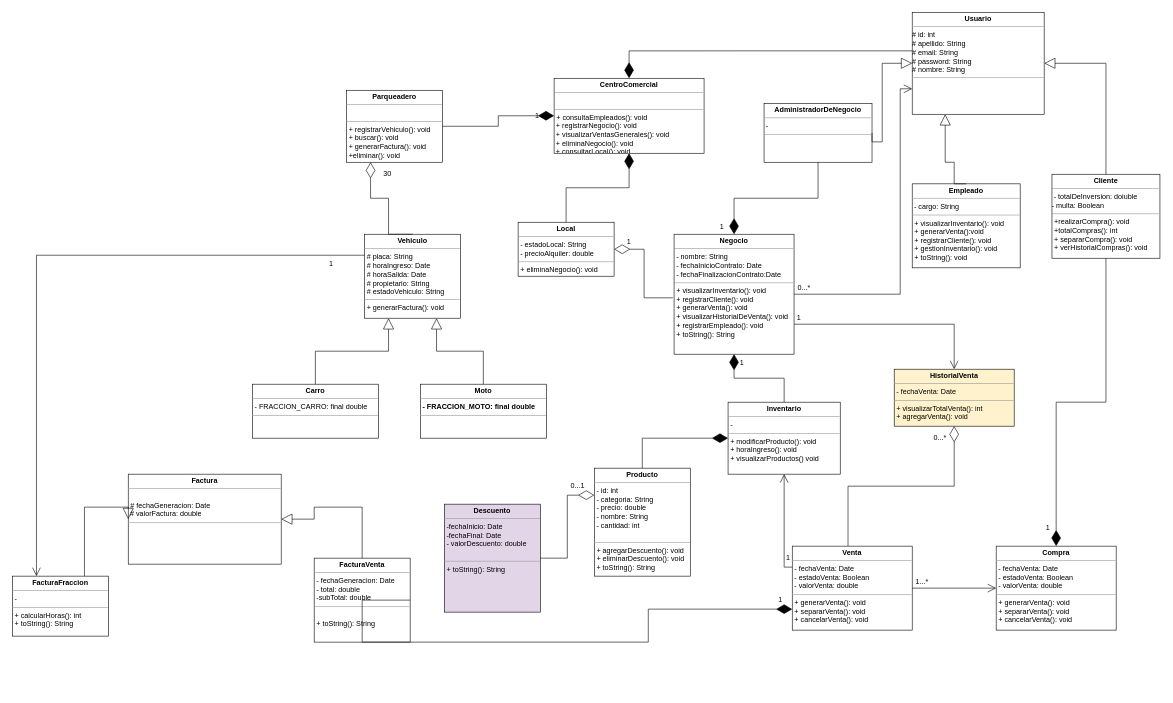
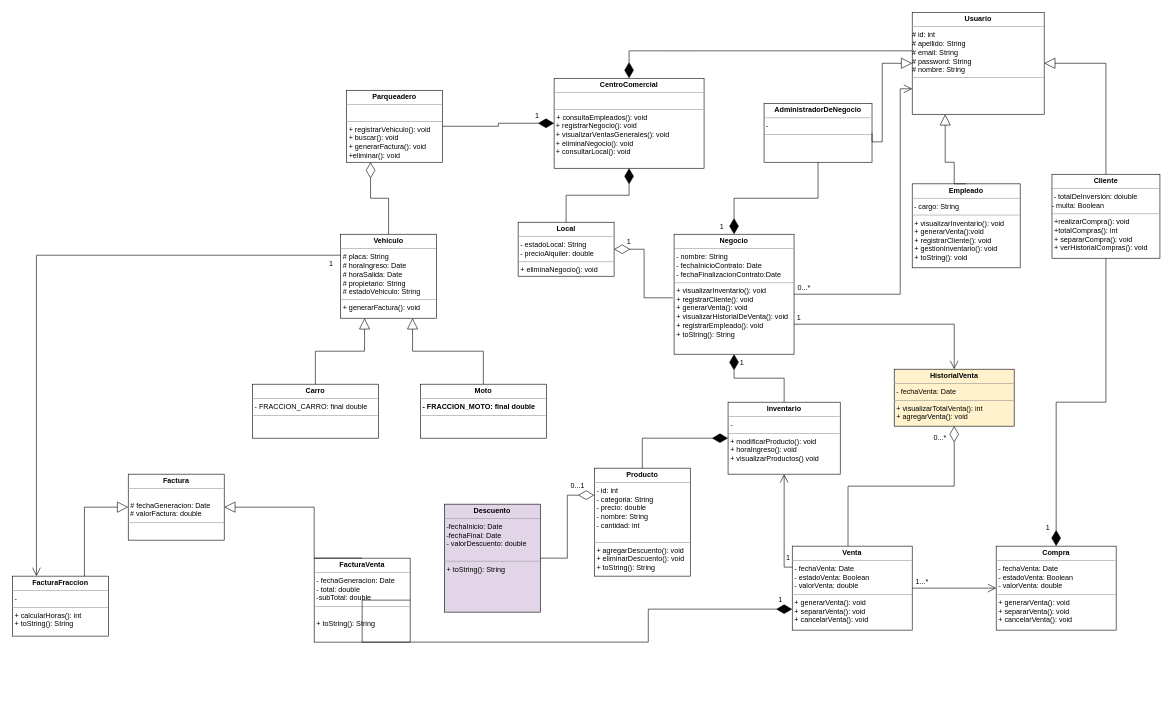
node "CentroComercial + consultaEmpleados(): void + registrarNegocio(): void + visualizarVentasGenerales(): void + eliminaNegocio(): void + consultarLocal(): void": size 150x75 -> 150x90
node "30": removed
node "Vehiculo # placa: String # horaIngreso: Date # horaSalida: Date # propietario: String # estadoVehiculo: String + generarFactura(): void": moved (413, 276) -> (389, 276)
node "Factura # fechaGeneracion: Date # valorFactura: double": size 153x90 -> 96x66
